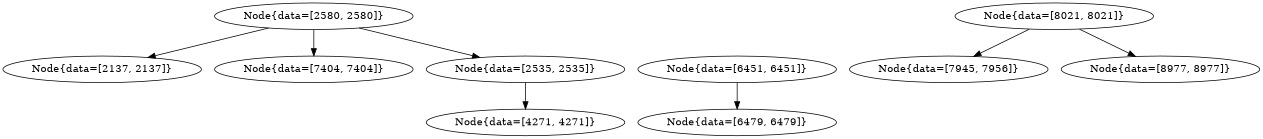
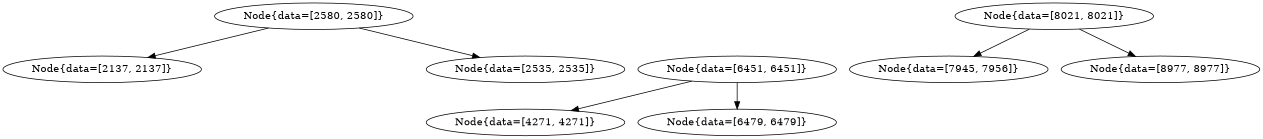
node "Node{data=[7404, 7404]}": removed
edge "Node{data=[2535, 2535]}" -> "Node{data=[4271, 4271]}": now "Node{data=[6451, 6451]}" -> "Node{data=[4271, 4271]}"
